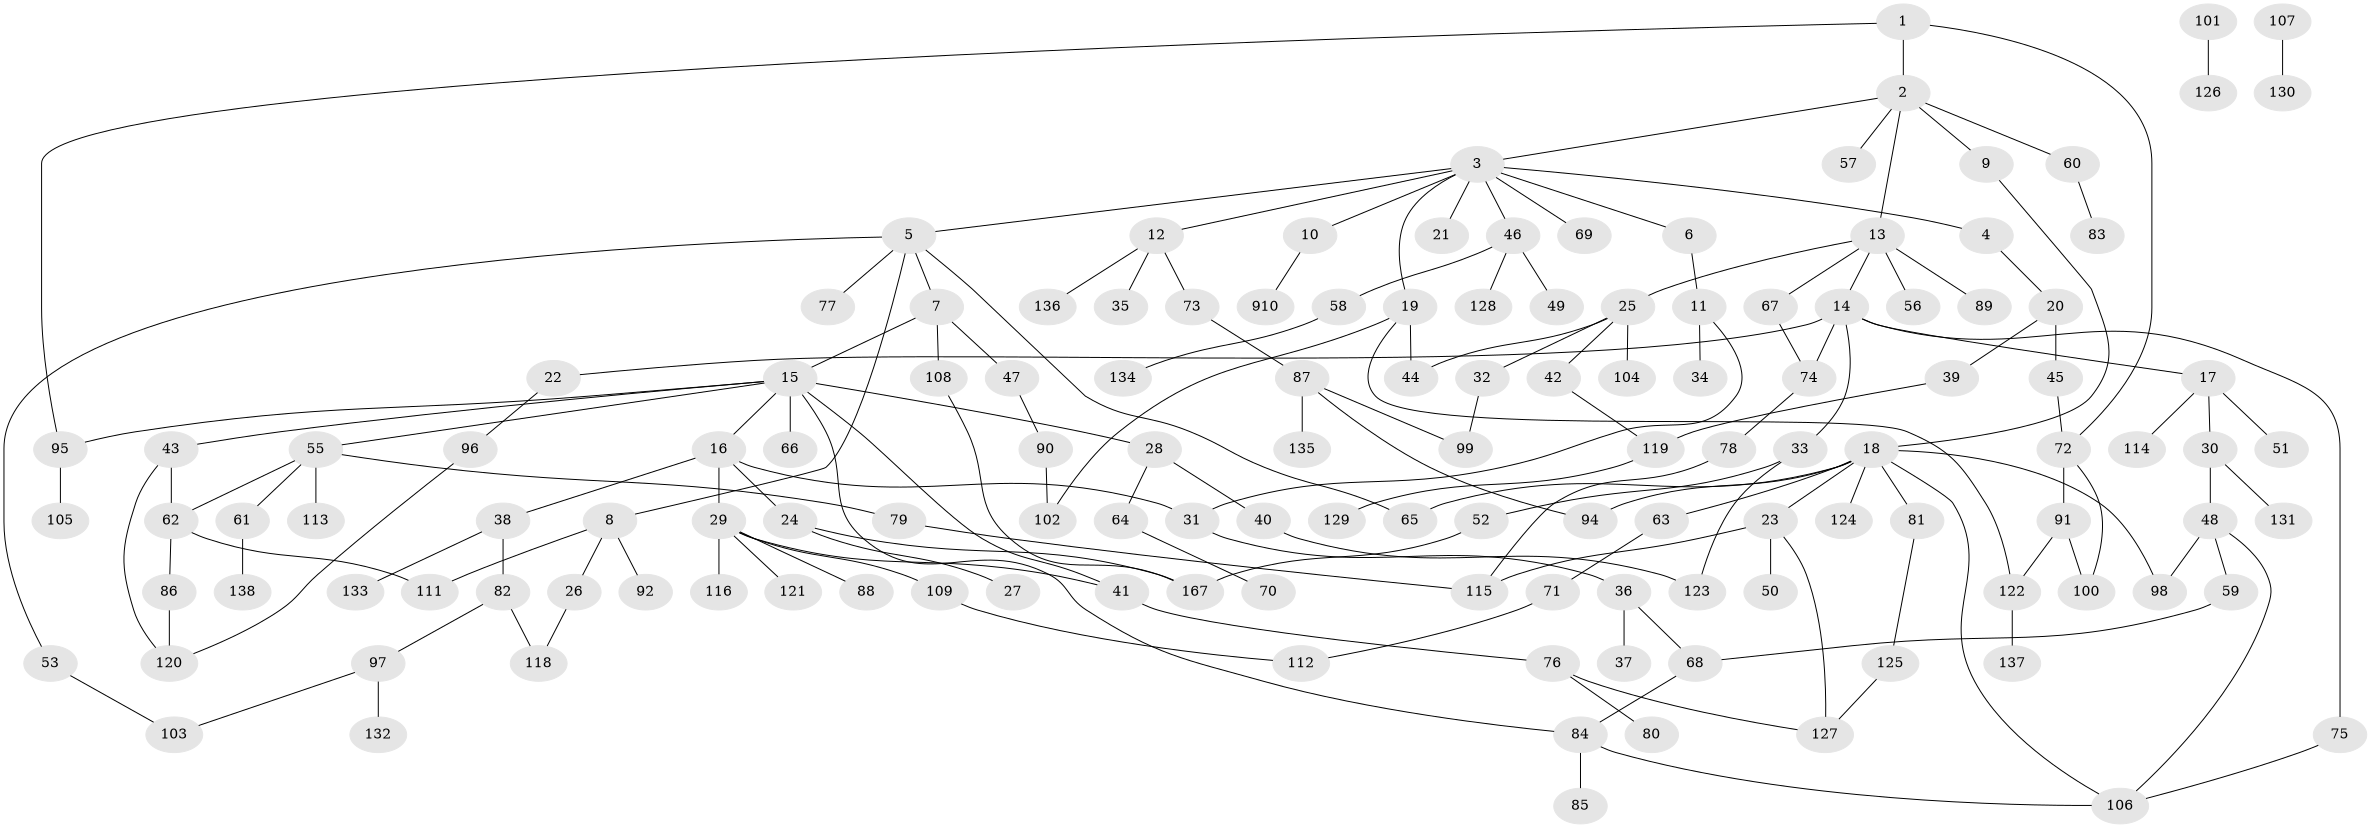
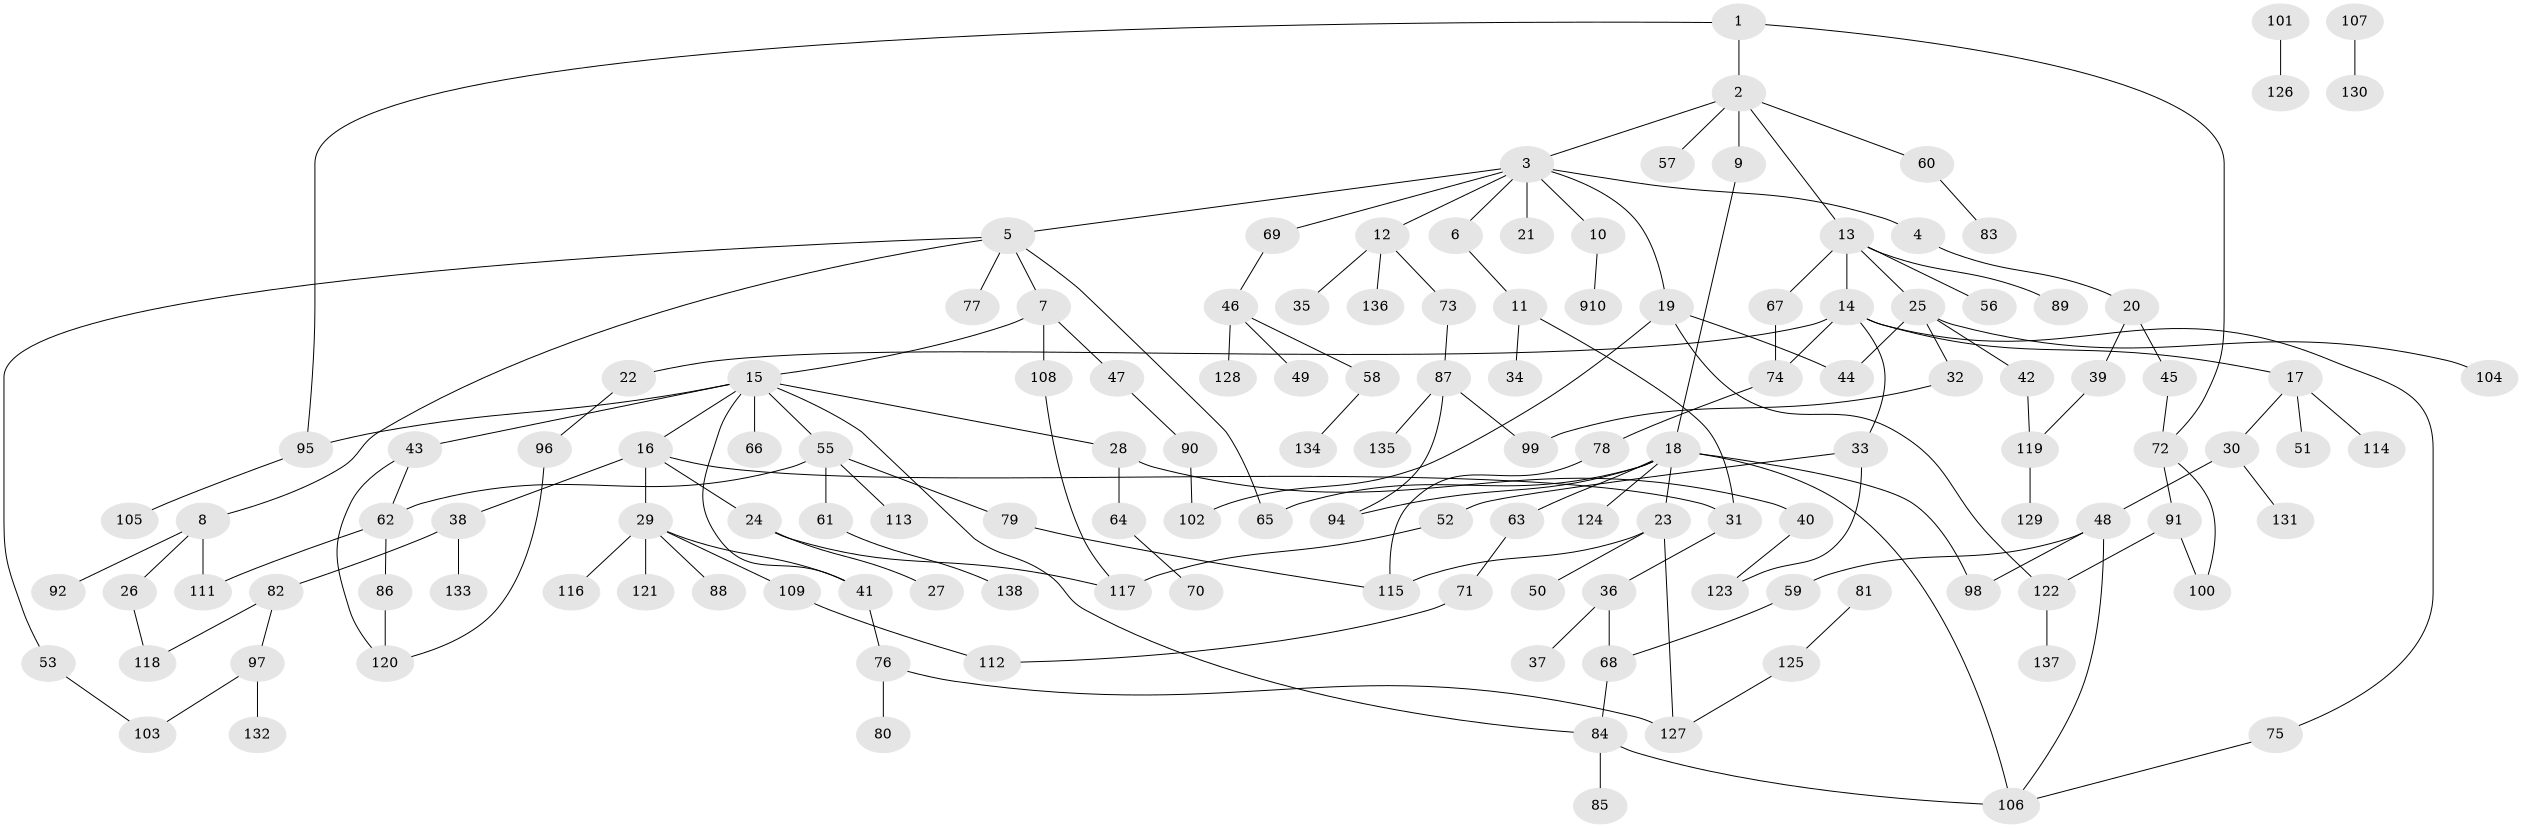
edge "3" -- "46": now "69" -- "46"
edge "18" -- "81": removed
node "167": label "167" -> "117"
